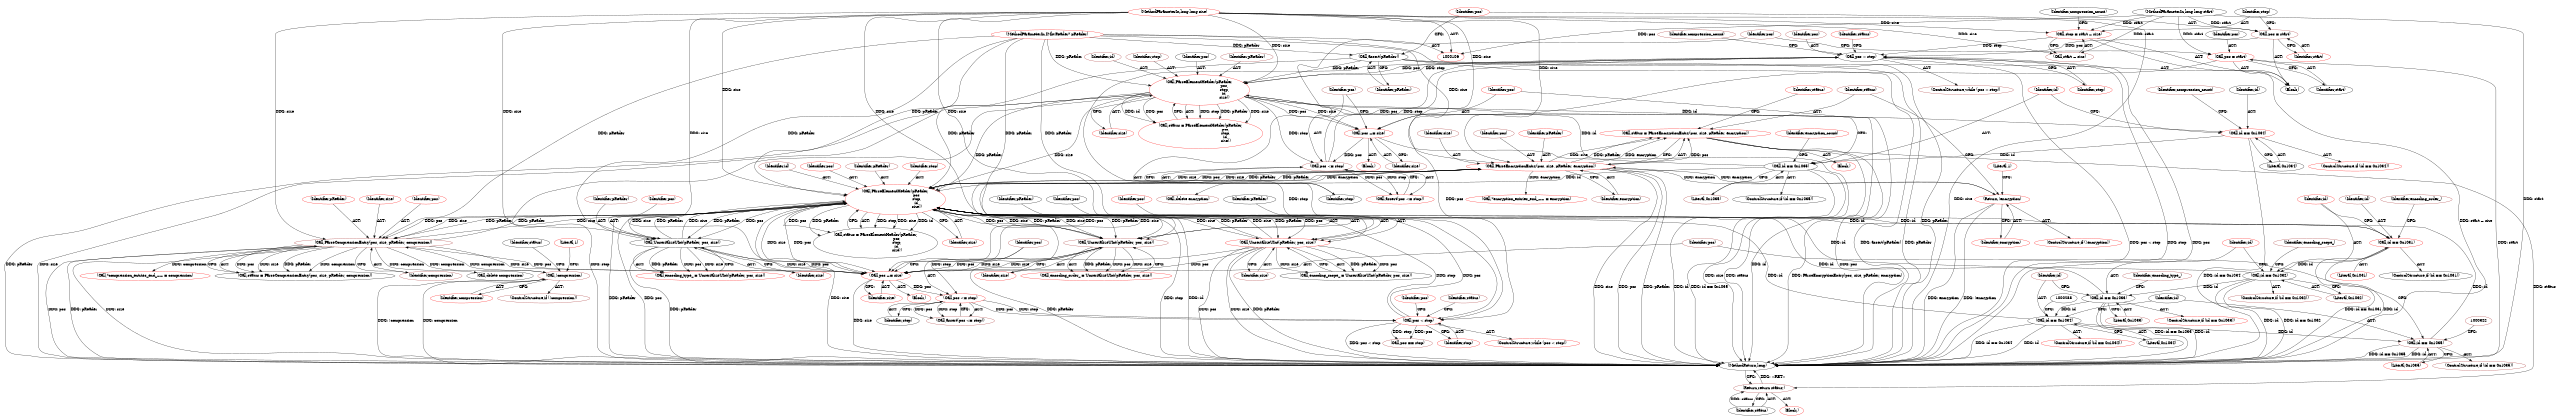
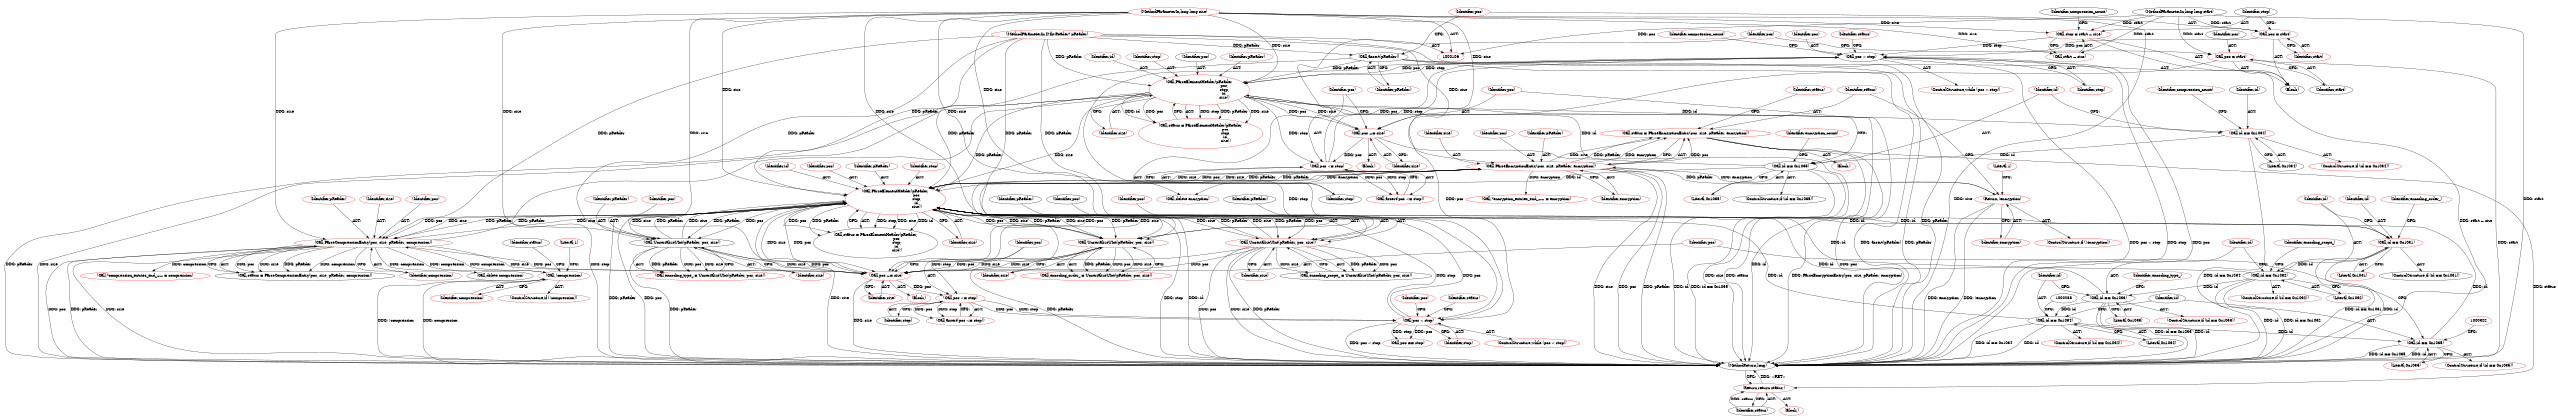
edge "(MethodParameterIn,long long size)" -> "(Call,ParseEncryptionEntry(pos, size, pReader, encryption))": now "(MethodParameterIn,long long size)" -> "(Call,delete encryption)"
edge "(Return,!encryption)" -> "(Call,ParseEncryptionEntry(pos, size, pReader, encryption))": label "DDG: encryption" -> "DDG: pReader"
edge "(Call,id == 0x1031)" -> "(Literal,0x1031)": added, label "CFG:"
